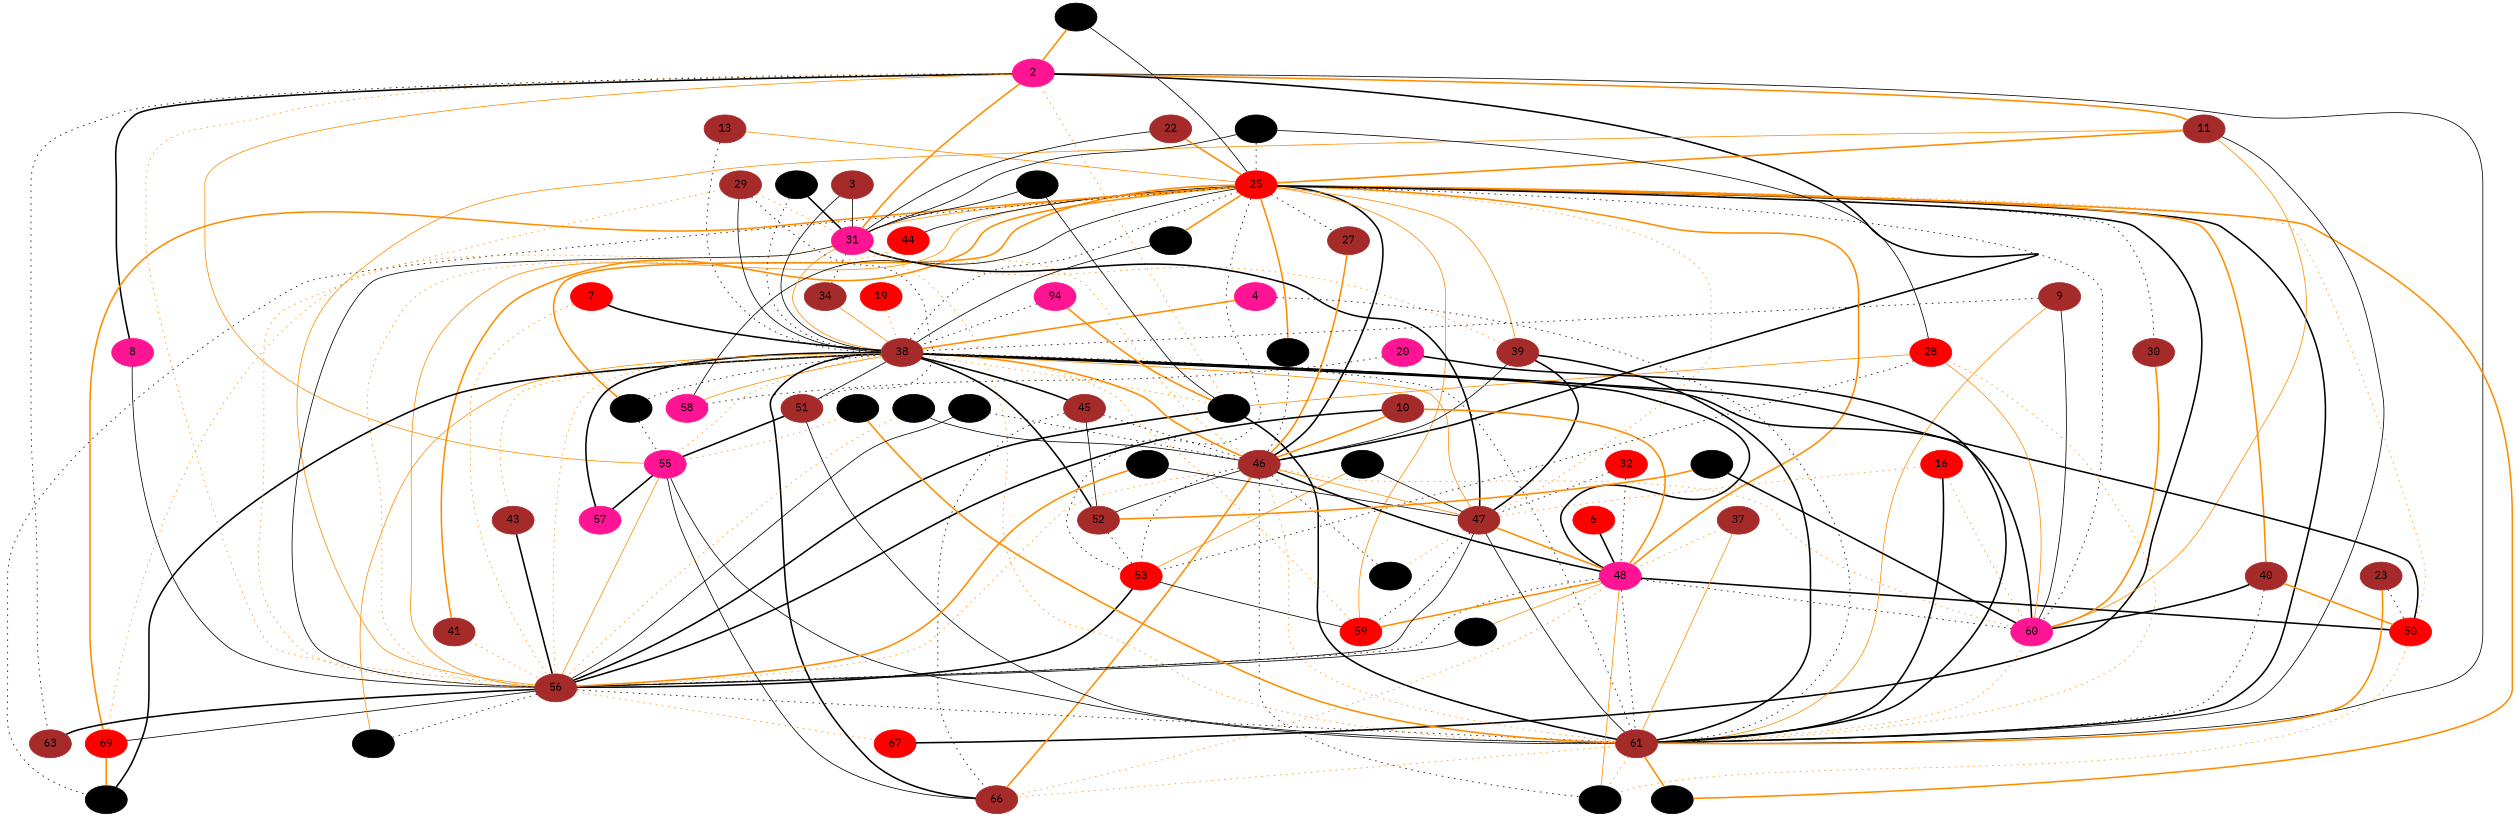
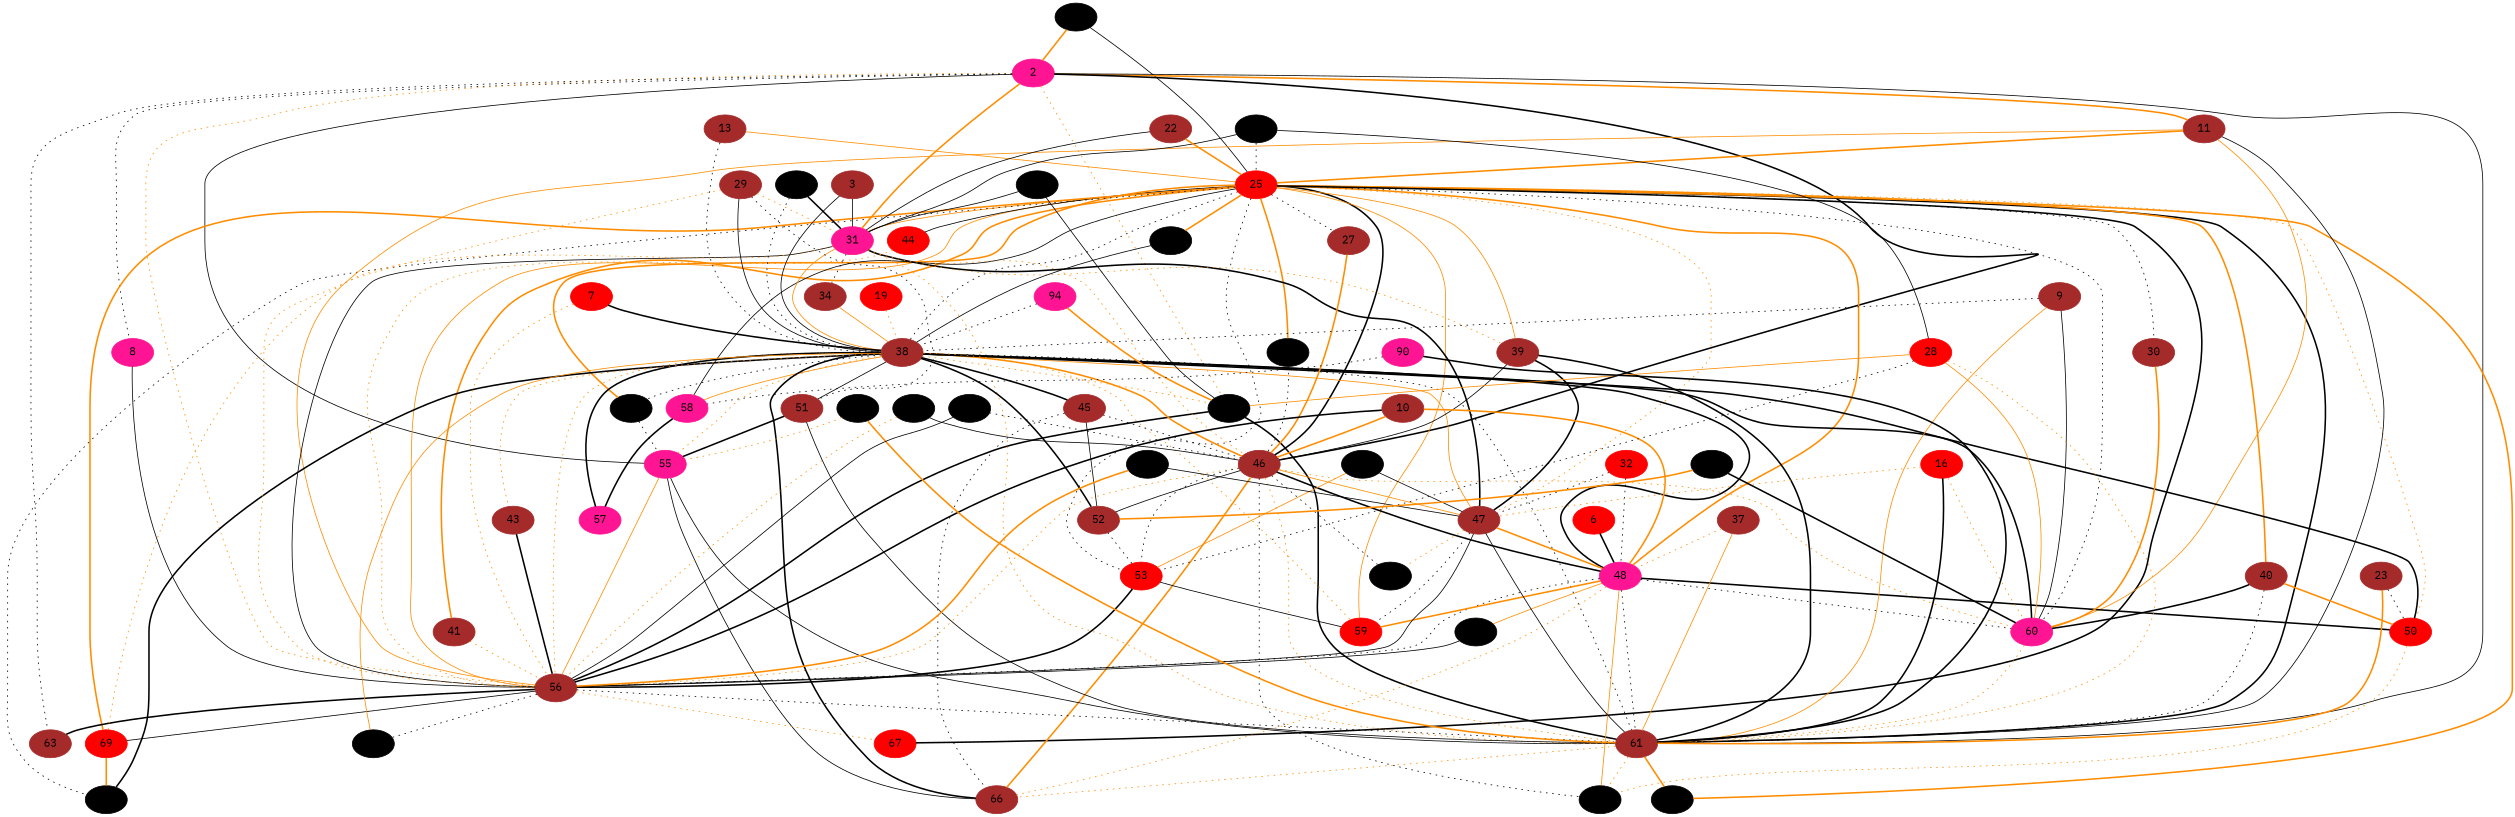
edge "2" -- "8": style bold -> dotted
edge "2" -- "55": color darkorange -> black
node "4": removed
node "20": label "20" -> "90"
edge "55" -- "57": now "58" -- "57"
